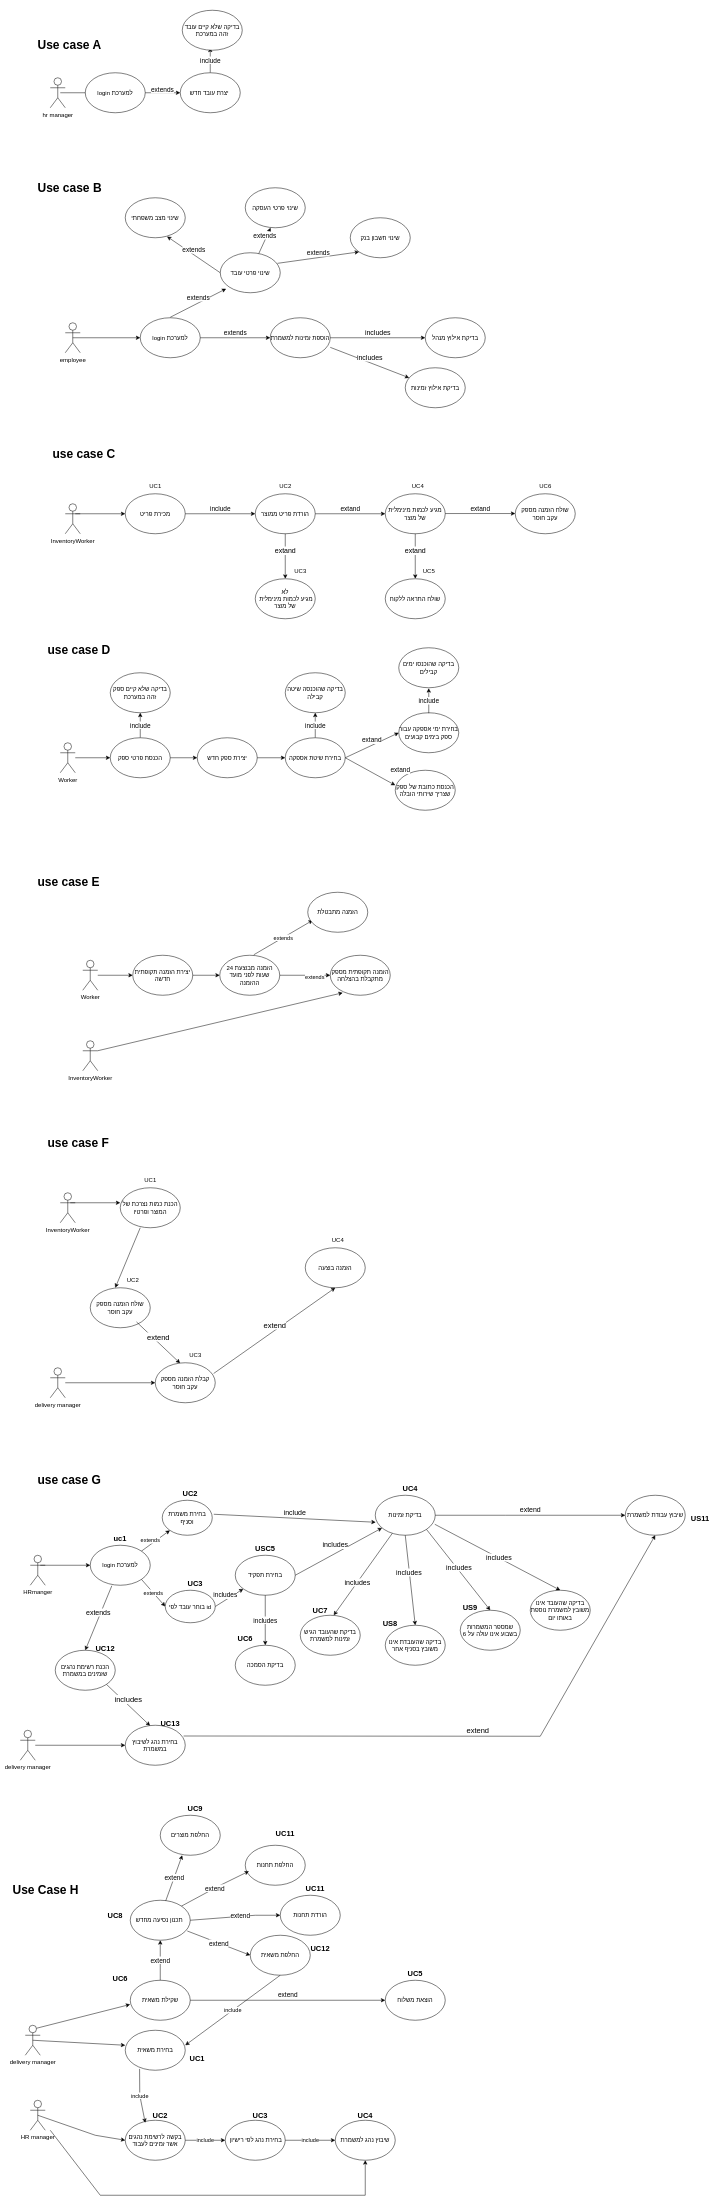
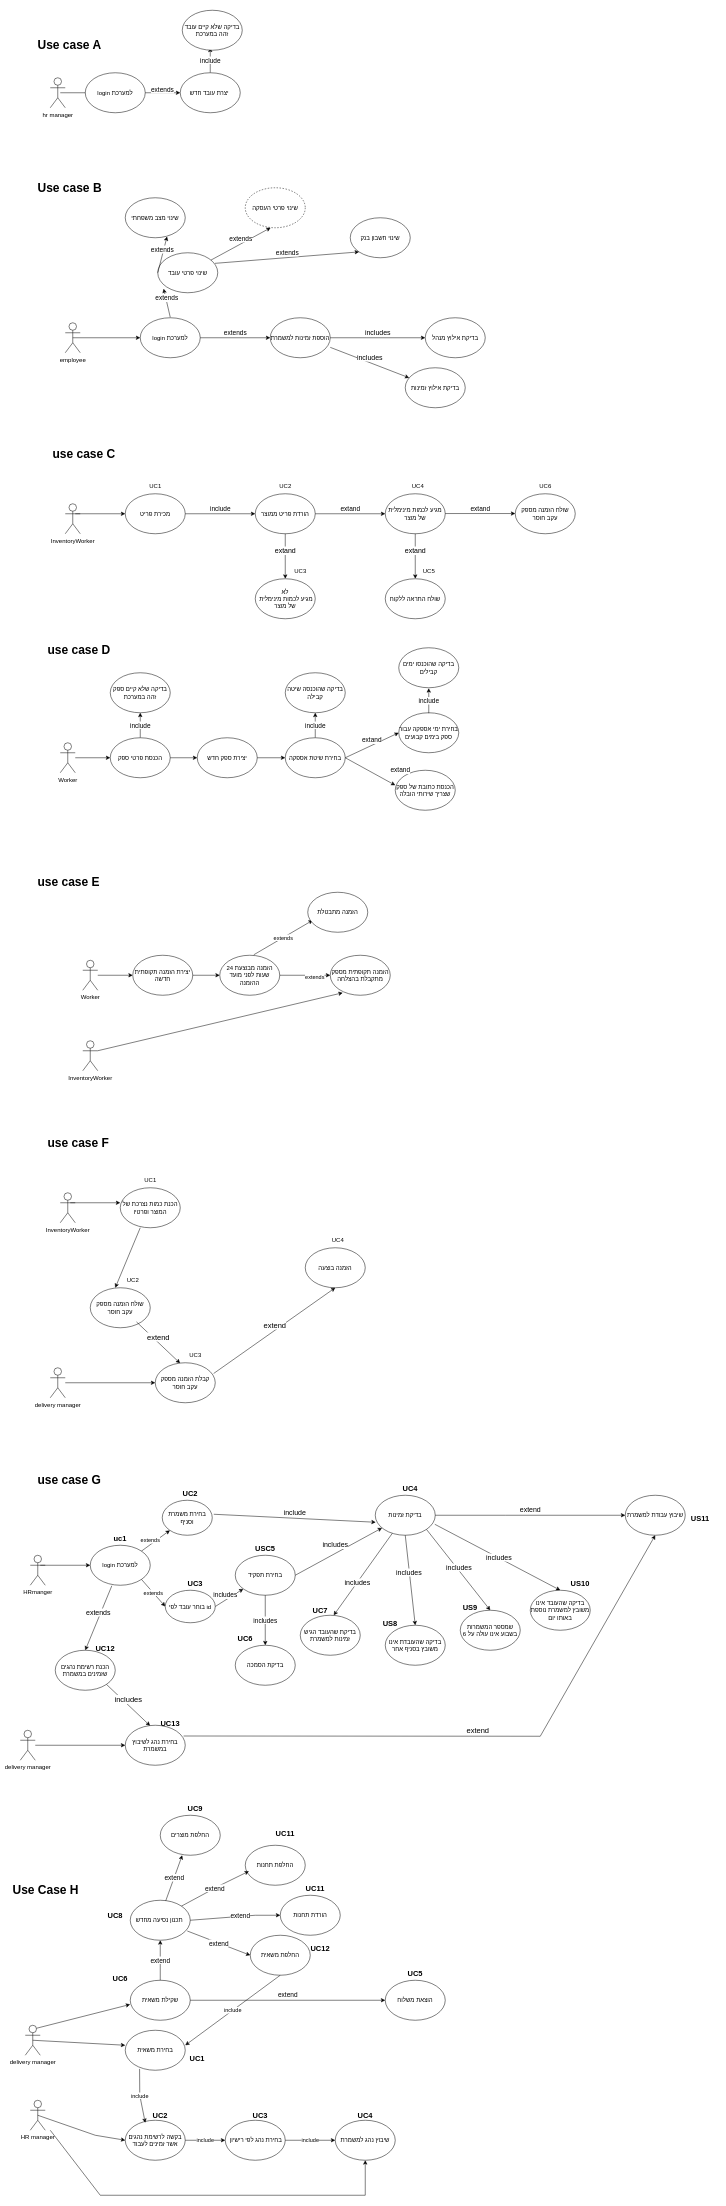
node "שינוי פרטי העסקה": style solid -> dashed
node "שינוי פרטי עובד": moved (250, 273) -> (188, 273)
node "US10": added
